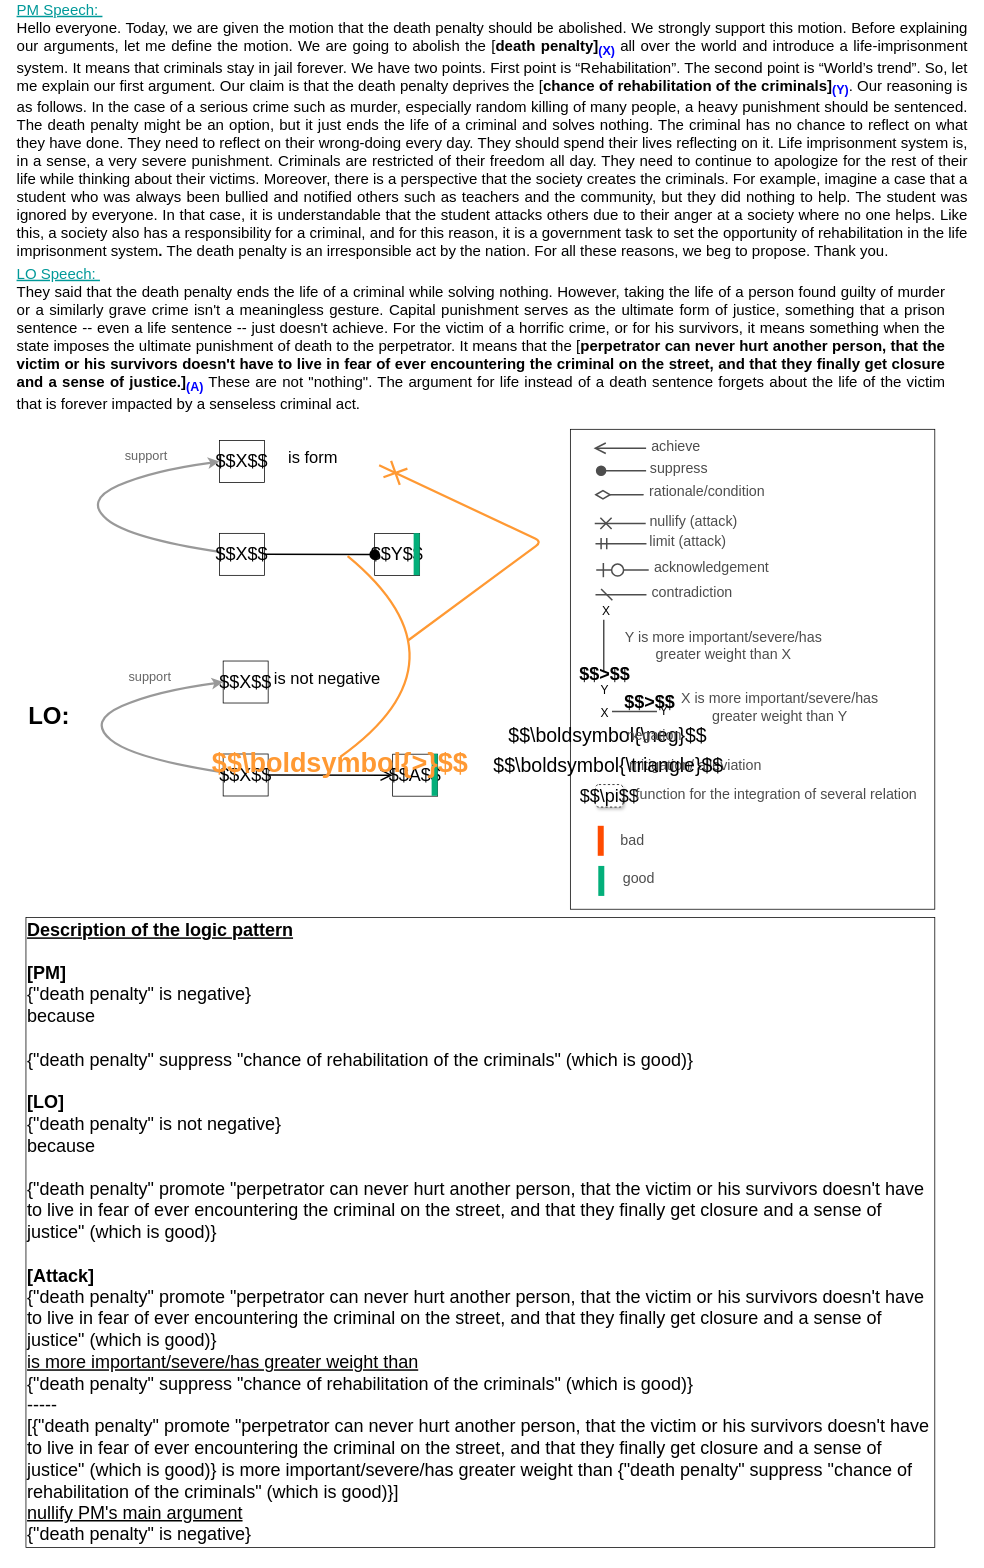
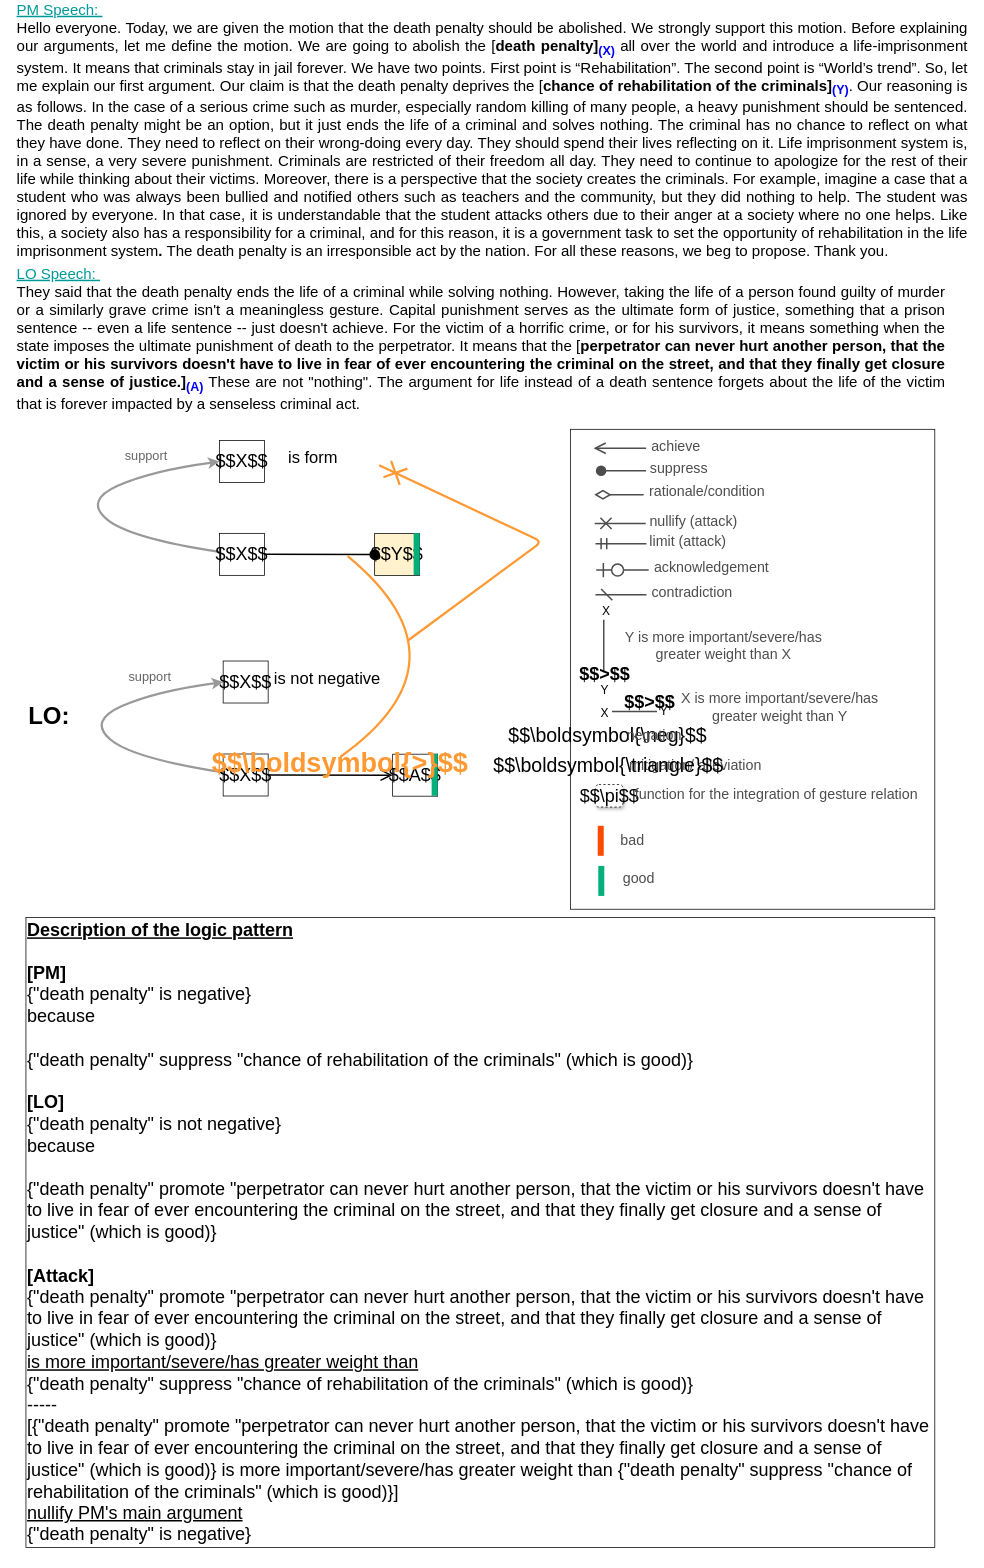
node "$$Y$$": fillcolor #ffffff -> #fff2cc
node "function for the integration of several relation": label "function for the integration of several relation" -> "function for the integration of gesture relation"
